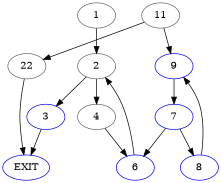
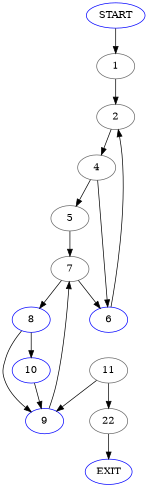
node "START": added
node "3": removed
node "7": color blue -> gray40
node "5": added
node "10": added
